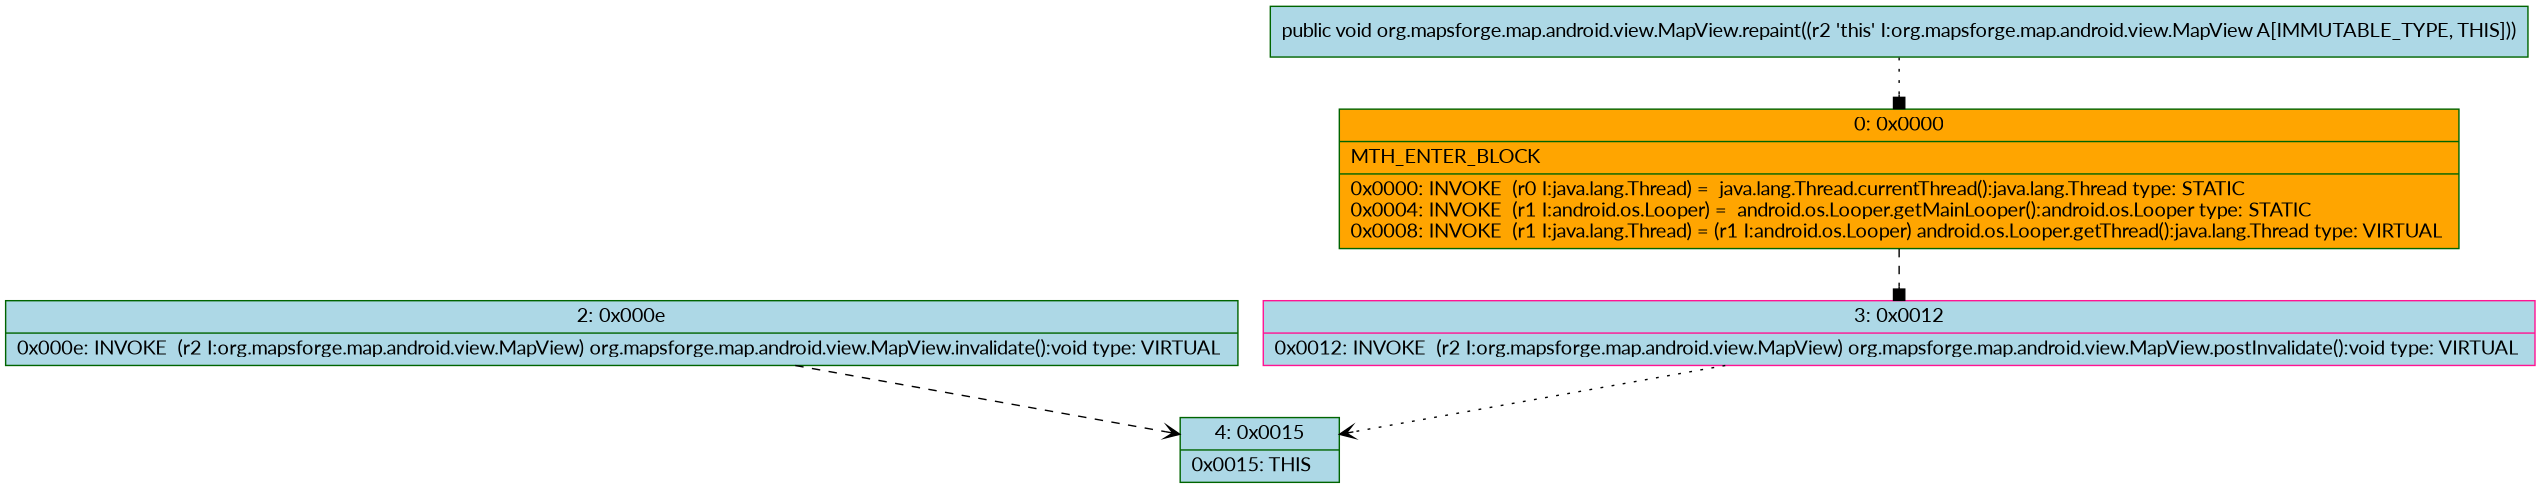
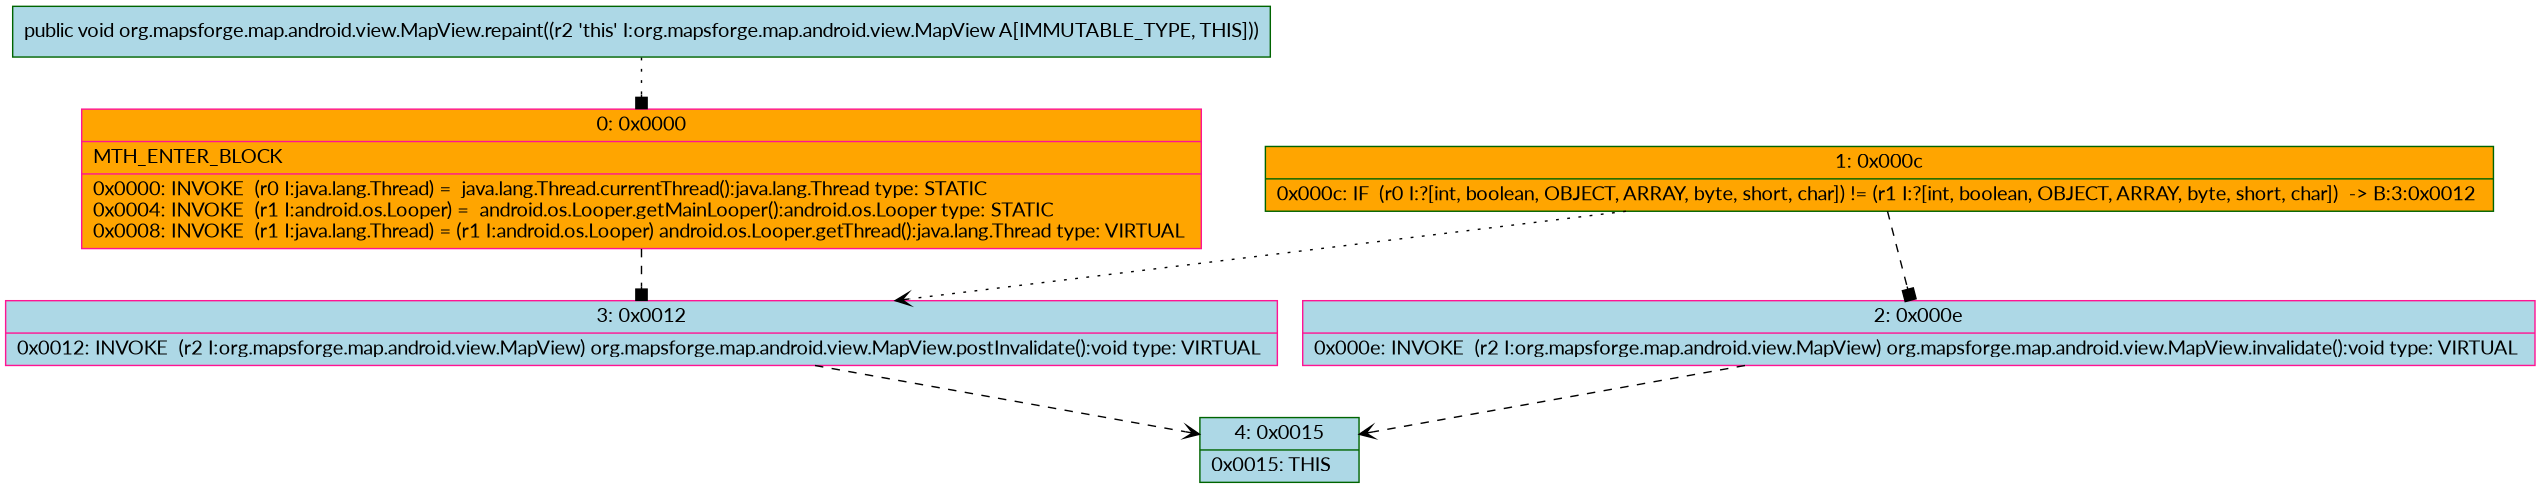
node "1: 0x000c": added
node "0: 0x0000": color darkgreen -> deeppink
node "2: 0x000e": color darkgreen -> deeppink
edge "3: 0x0012" -> "4: 0x0015": style dotted -> dashed
